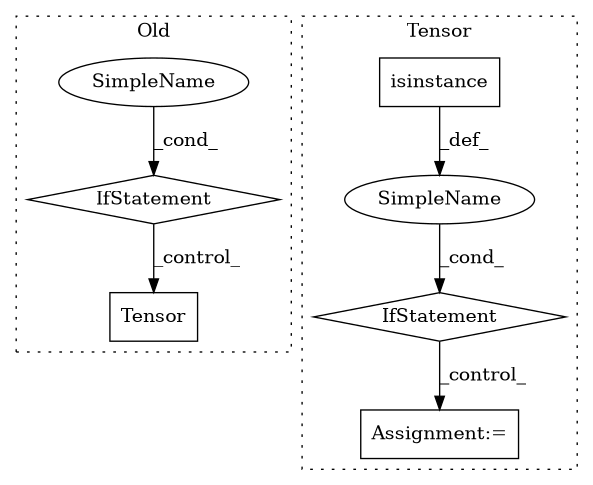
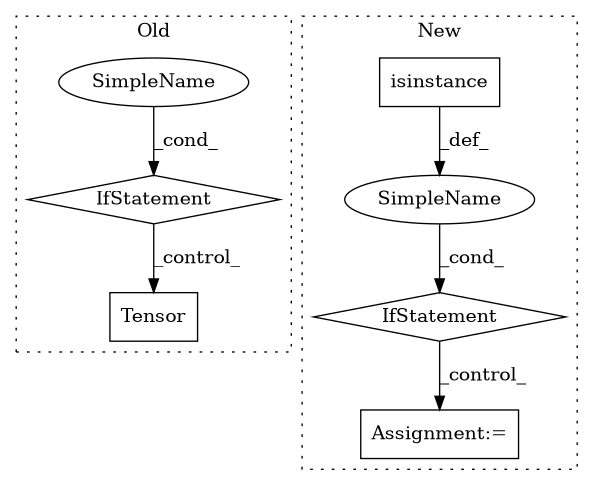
cluster "Tensor": label "Tensor" -> "New"
